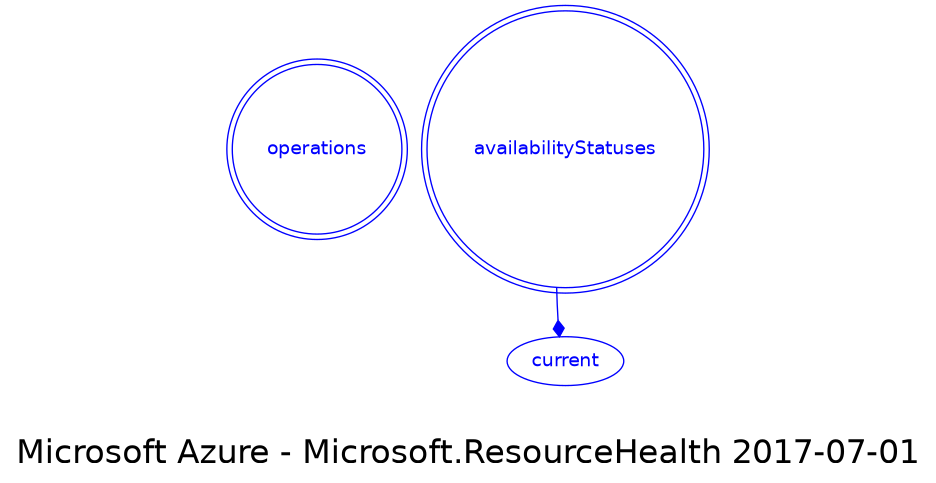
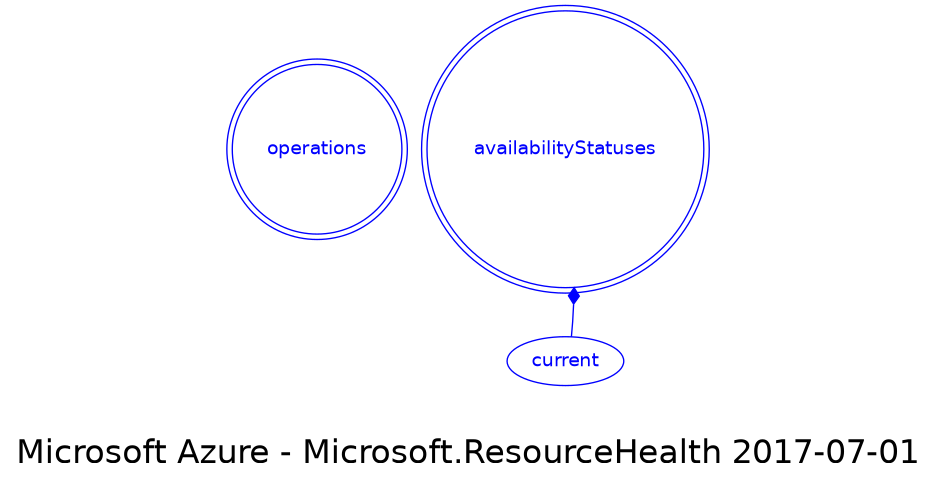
edge "availabilityStatuses" -> "current": reversed
